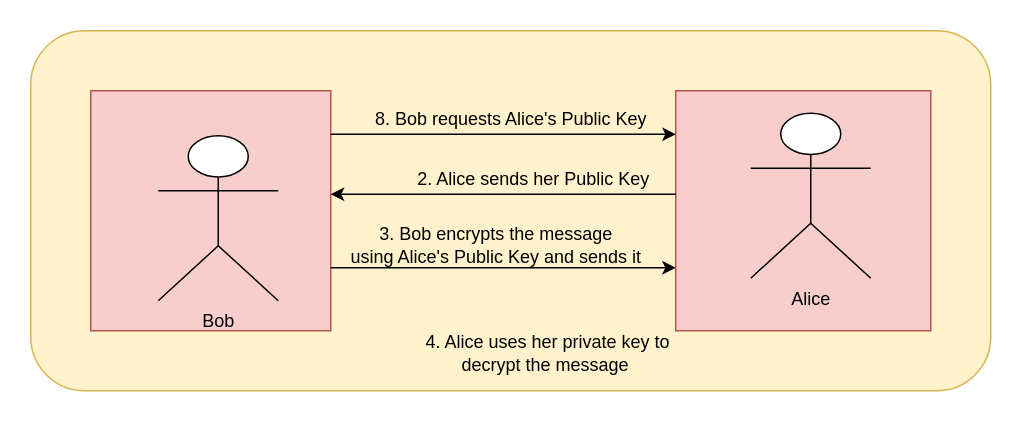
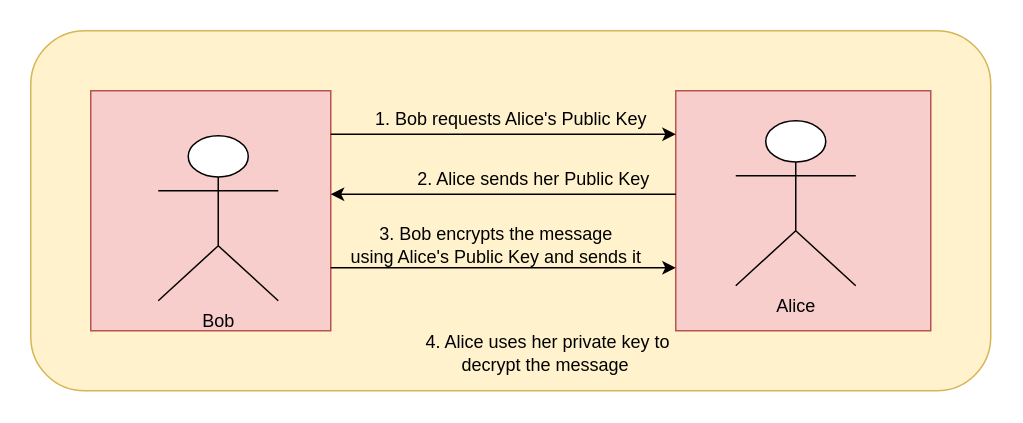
node "8. Bob requests Alice's Public Key": label "8. Bob requests Alice's Public Key" -> "1. Bob requests Alice's Public Key"
node "Alice": moved (811, 196) -> (796, 203)
